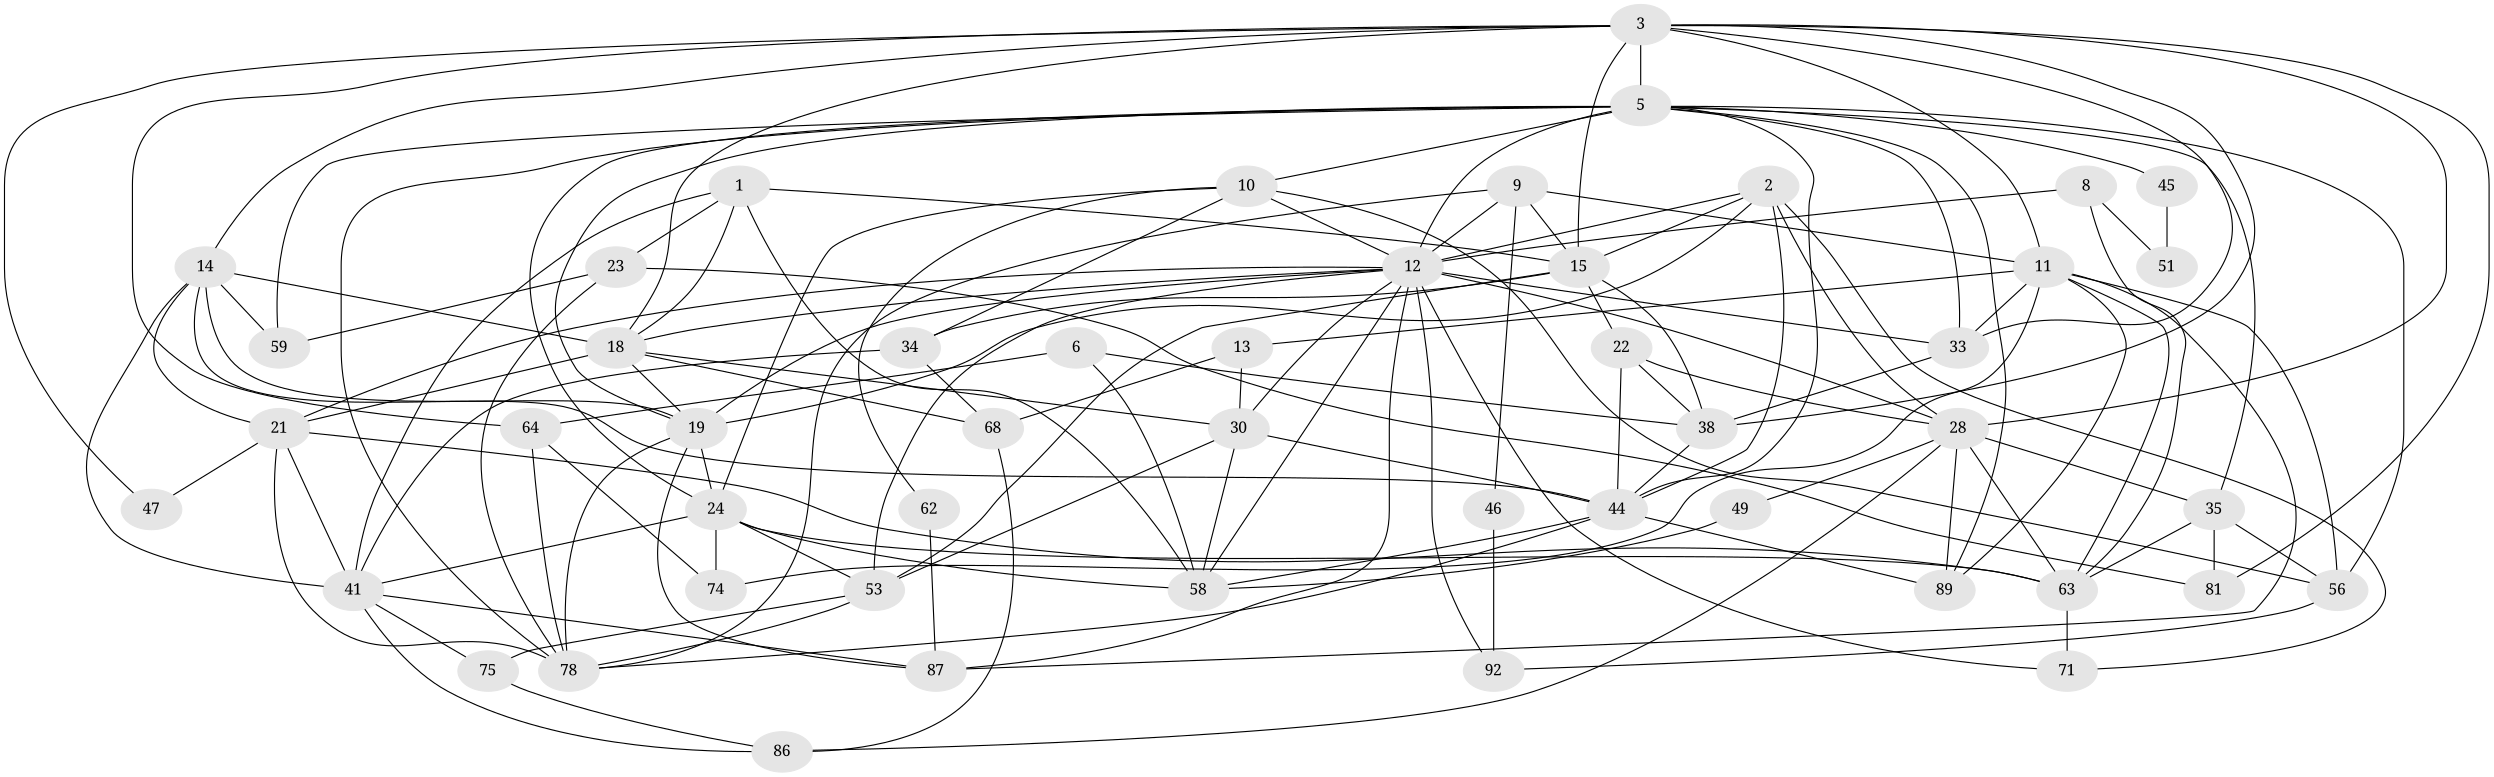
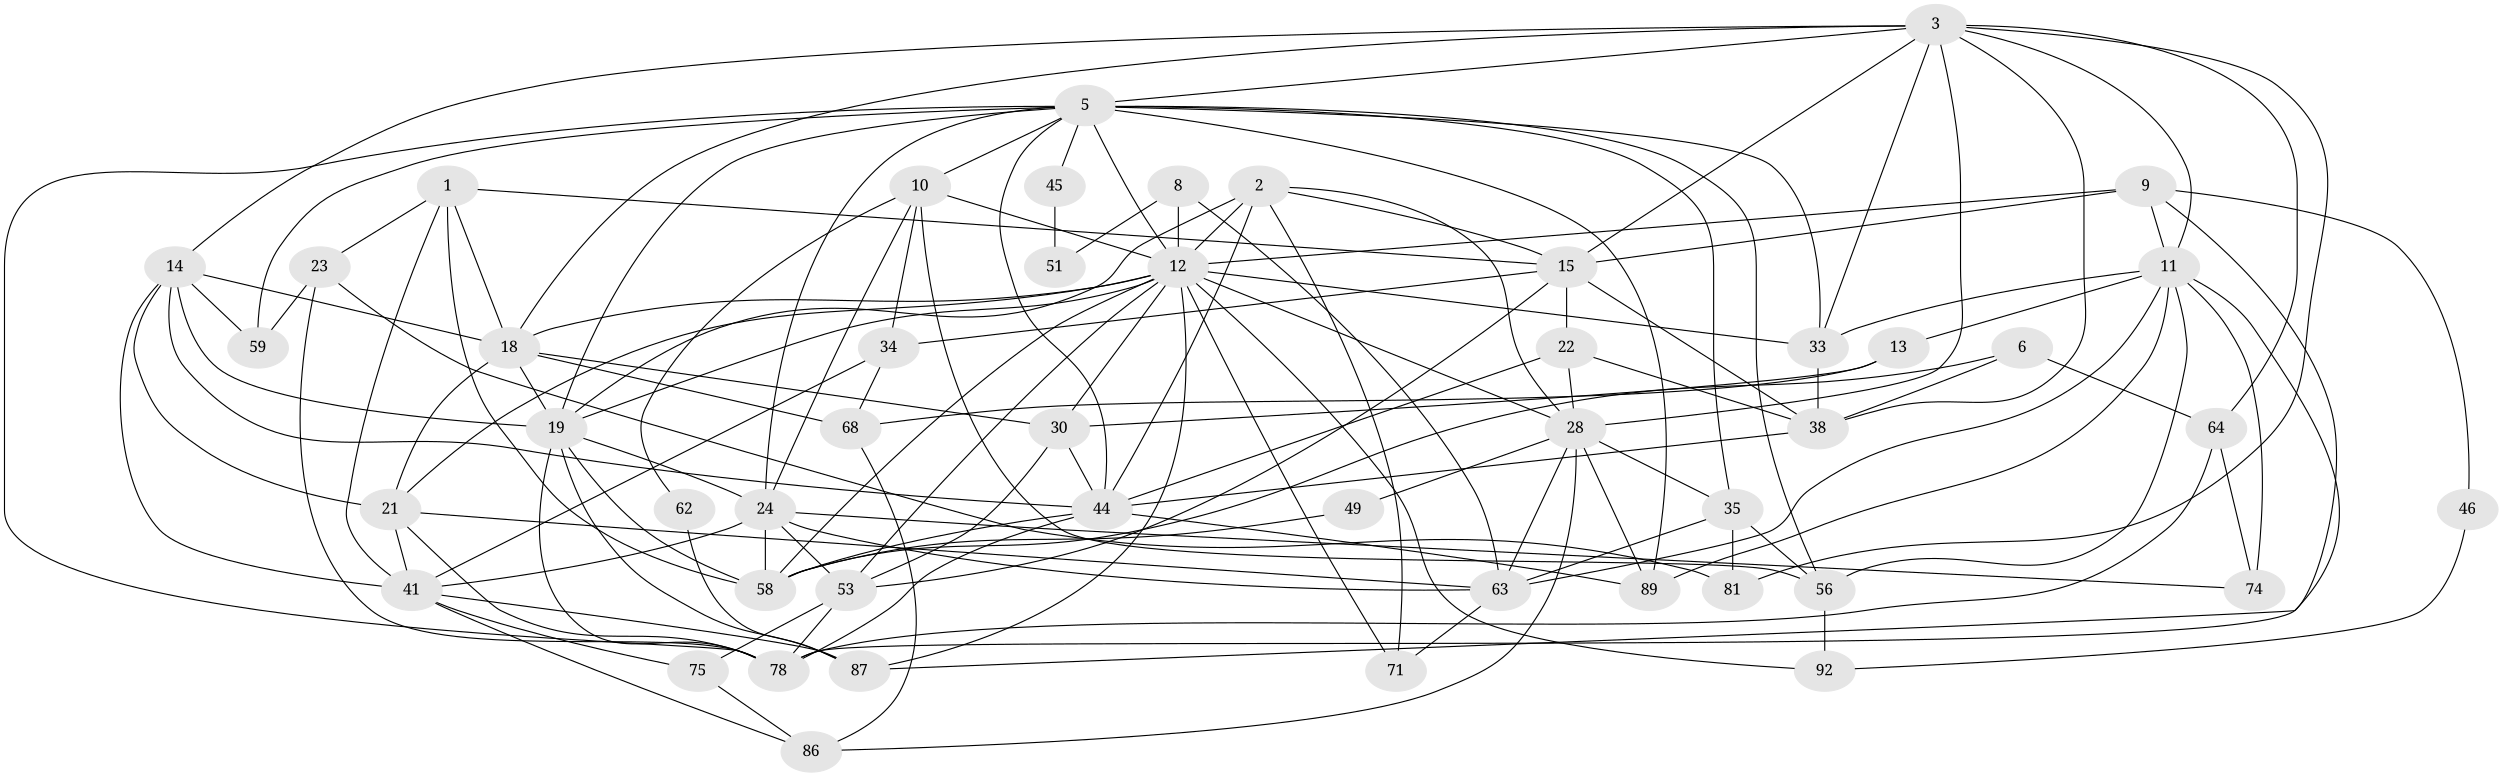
node "47": removed
edge "30" -- "58": now "19" -- "58"
